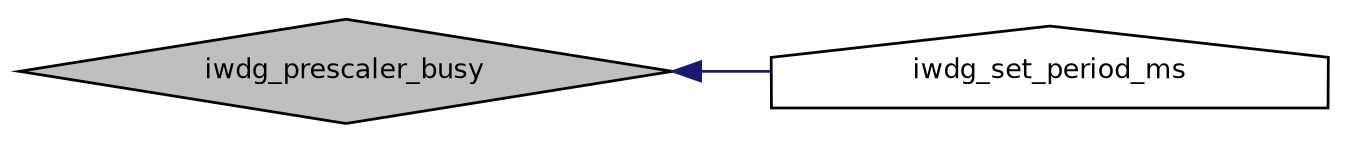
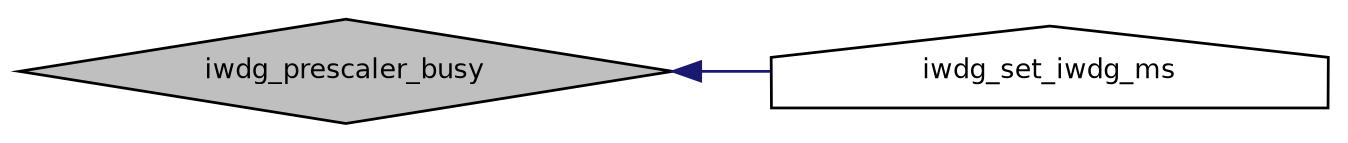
node "iwdg_set_period_ms": label "iwdg_set_period_ms" -> "iwdg_set_iwdg_ms"
